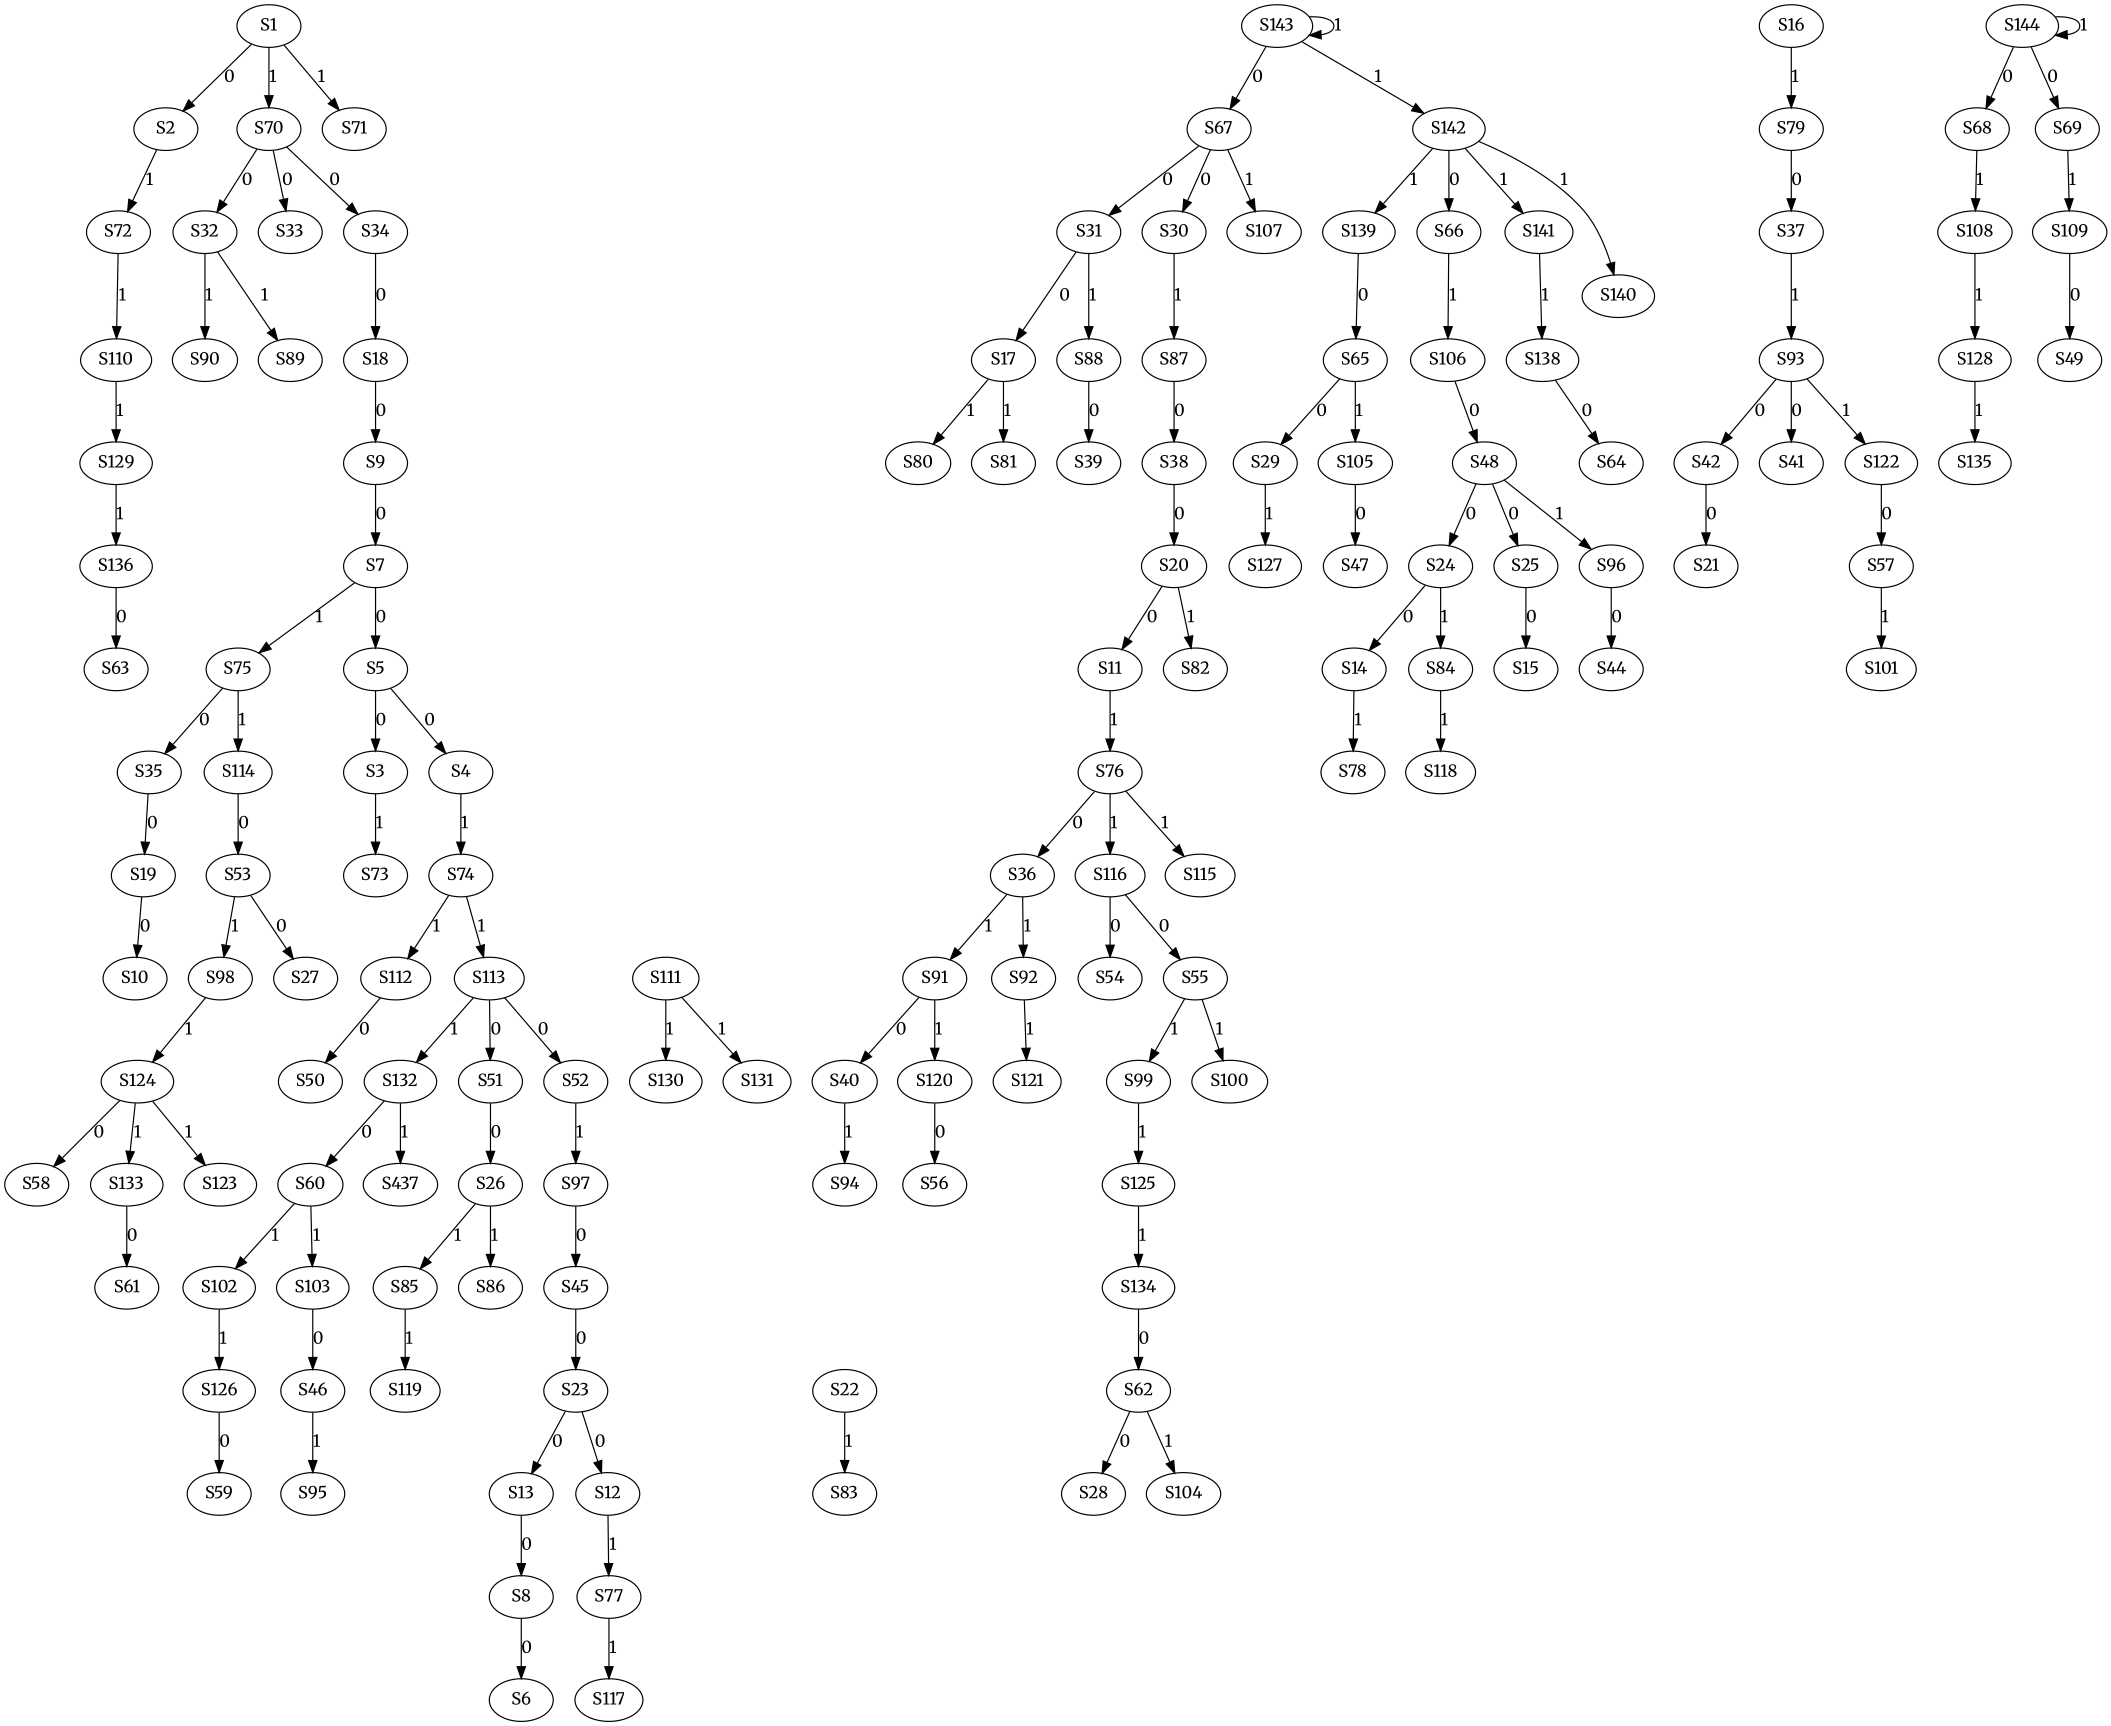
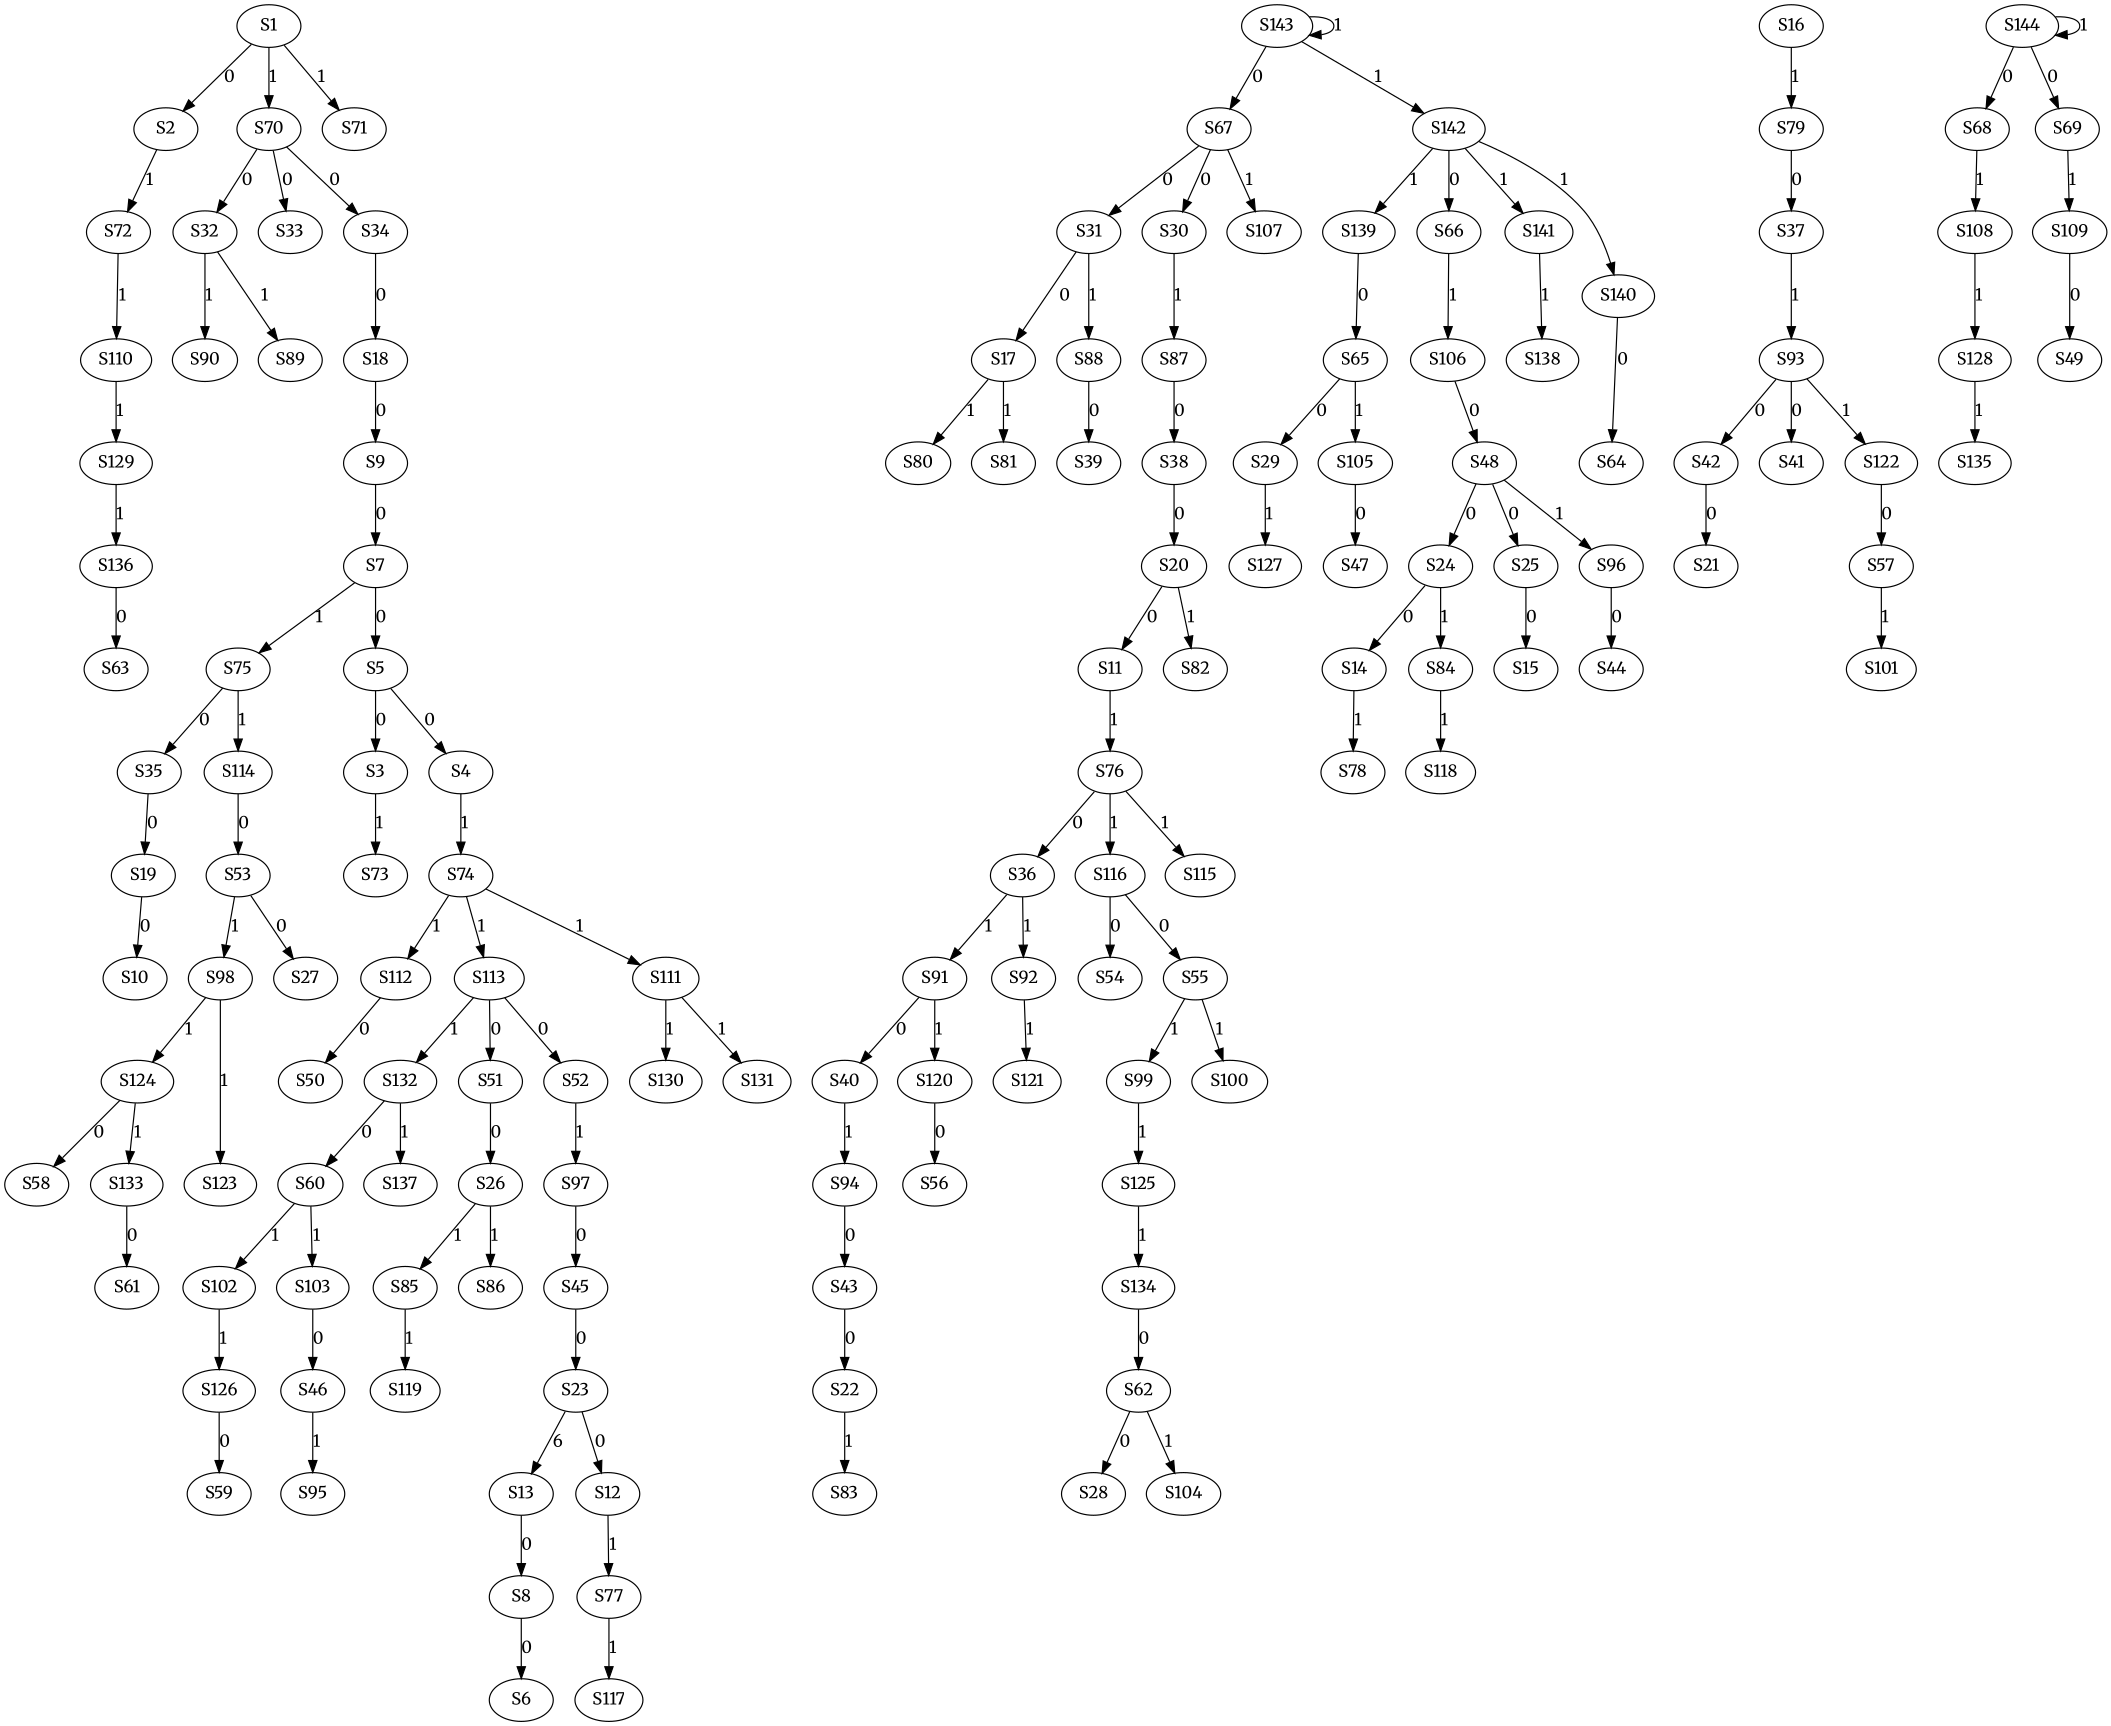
edge "S138" -> "S64": now "S140" -> "S64"
edge "S74" -> "S111": added, label "1"
edge "S124" -> "S123": now "S98" -> "S123"
node "S437": label "S437" -> "S137"
node "S43": added
edge "S23" -> "S13": label "0" -> "6"
